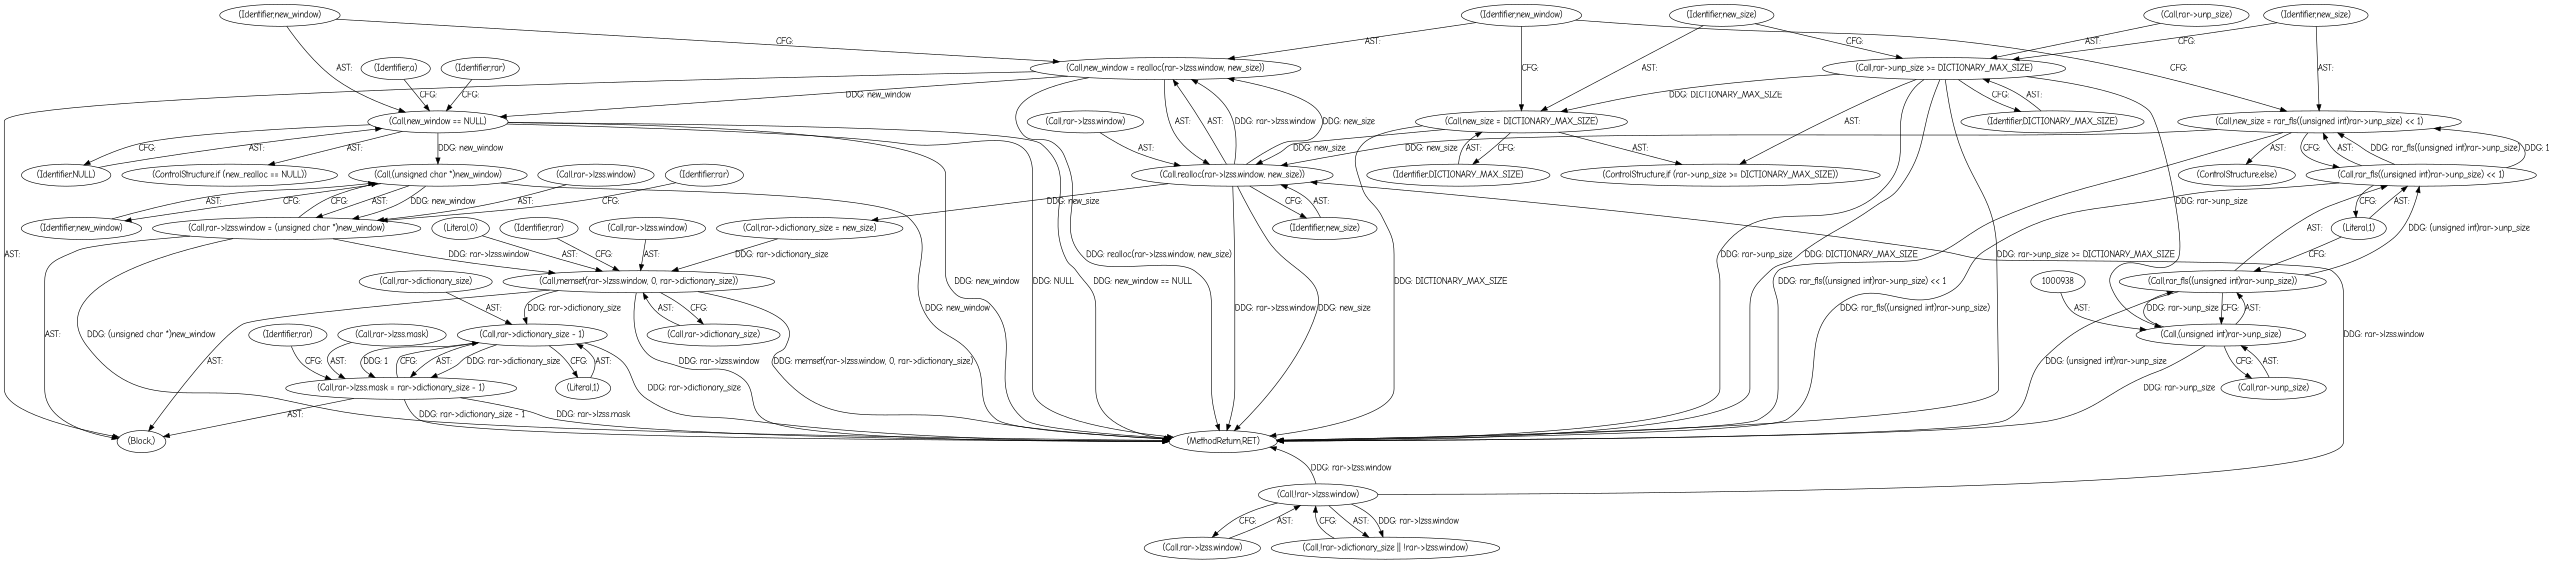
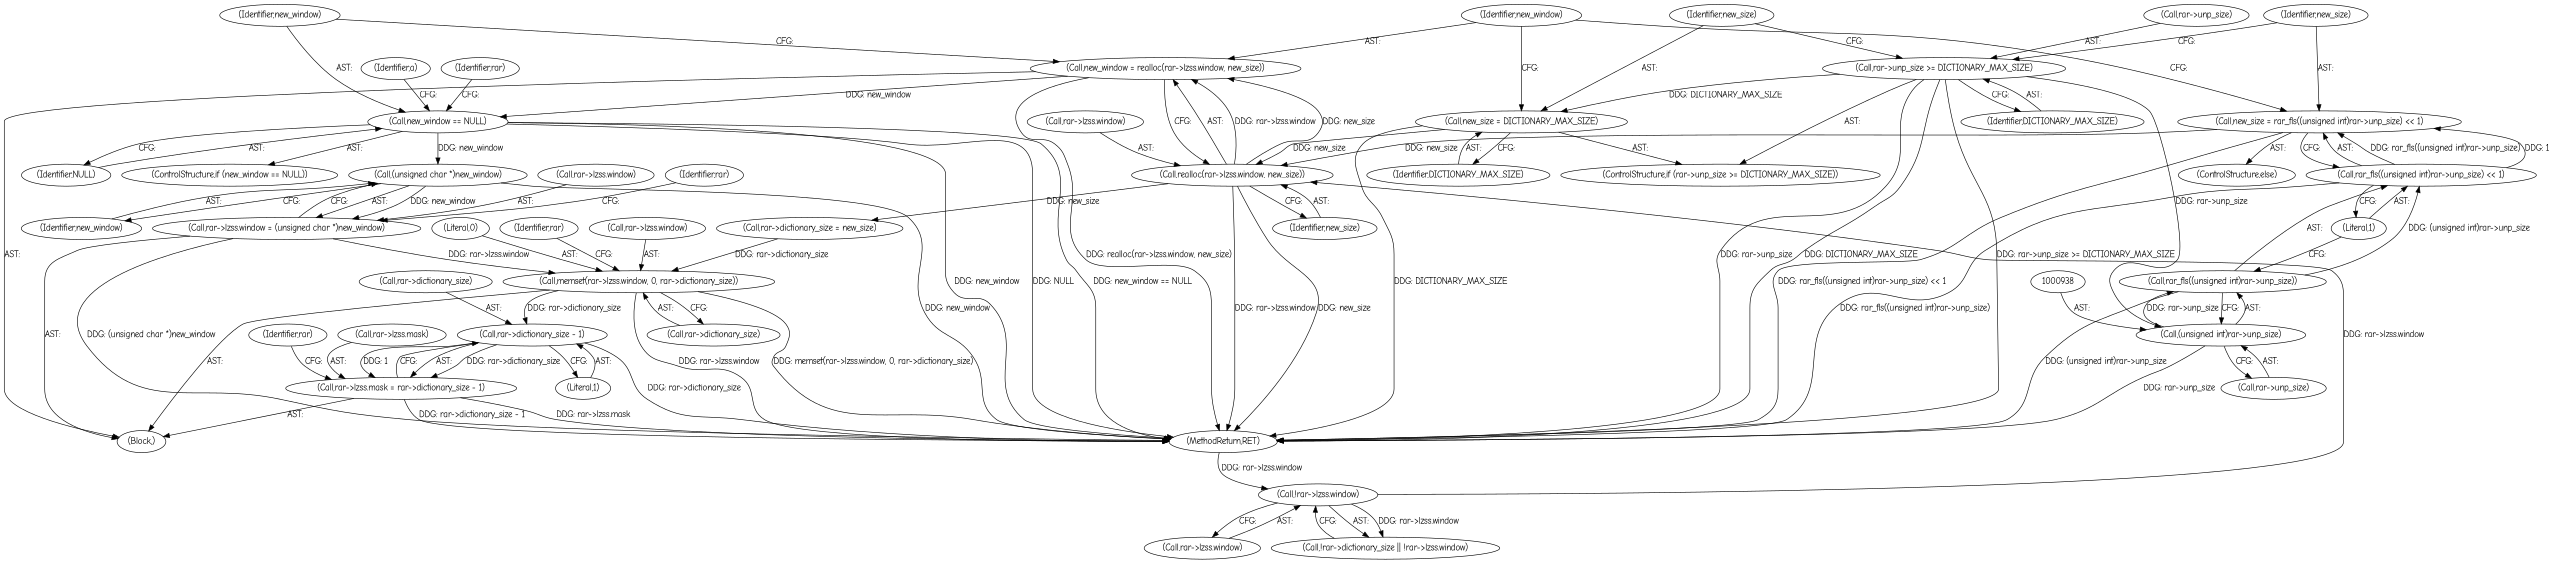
edge "(Call,new_window = realloc(rar->lzss.window, new_size))" -> "(Call,realloc(rar->lzss.window, new_size))": label "AST: " -> "CFG: "
node "(ControlStructure,if (new_realloc == NULL))": label "(ControlStructure,if (new_realloc == NULL))" -> "(ControlStructure,if (new_window == NULL))"
edge "(Call,!rar->lzss.window)" -> "(MethodReturn,RET)": reversed
